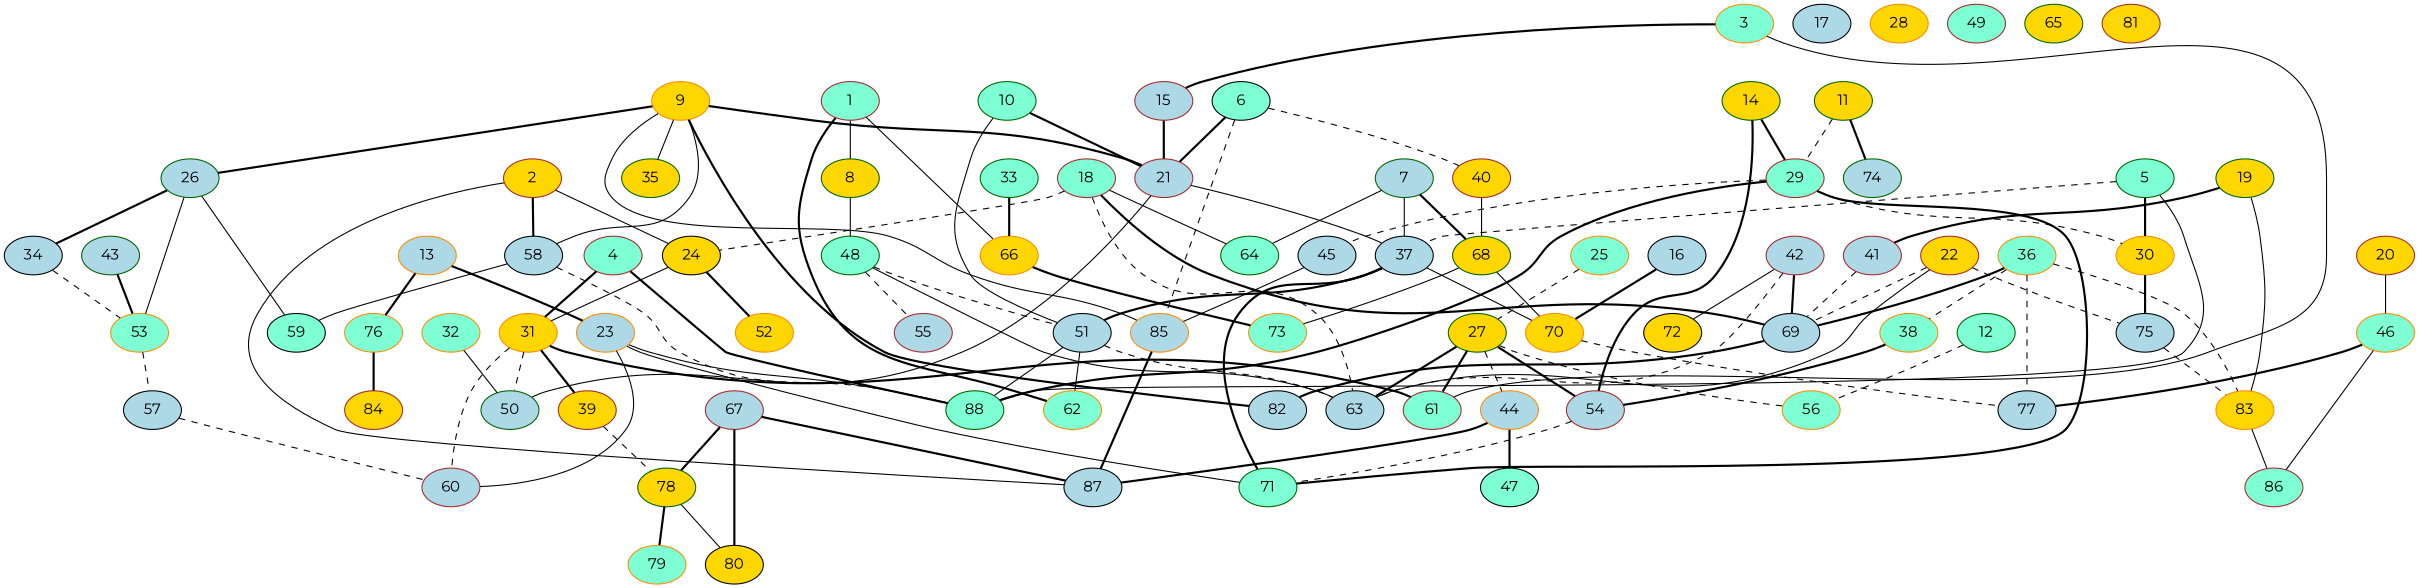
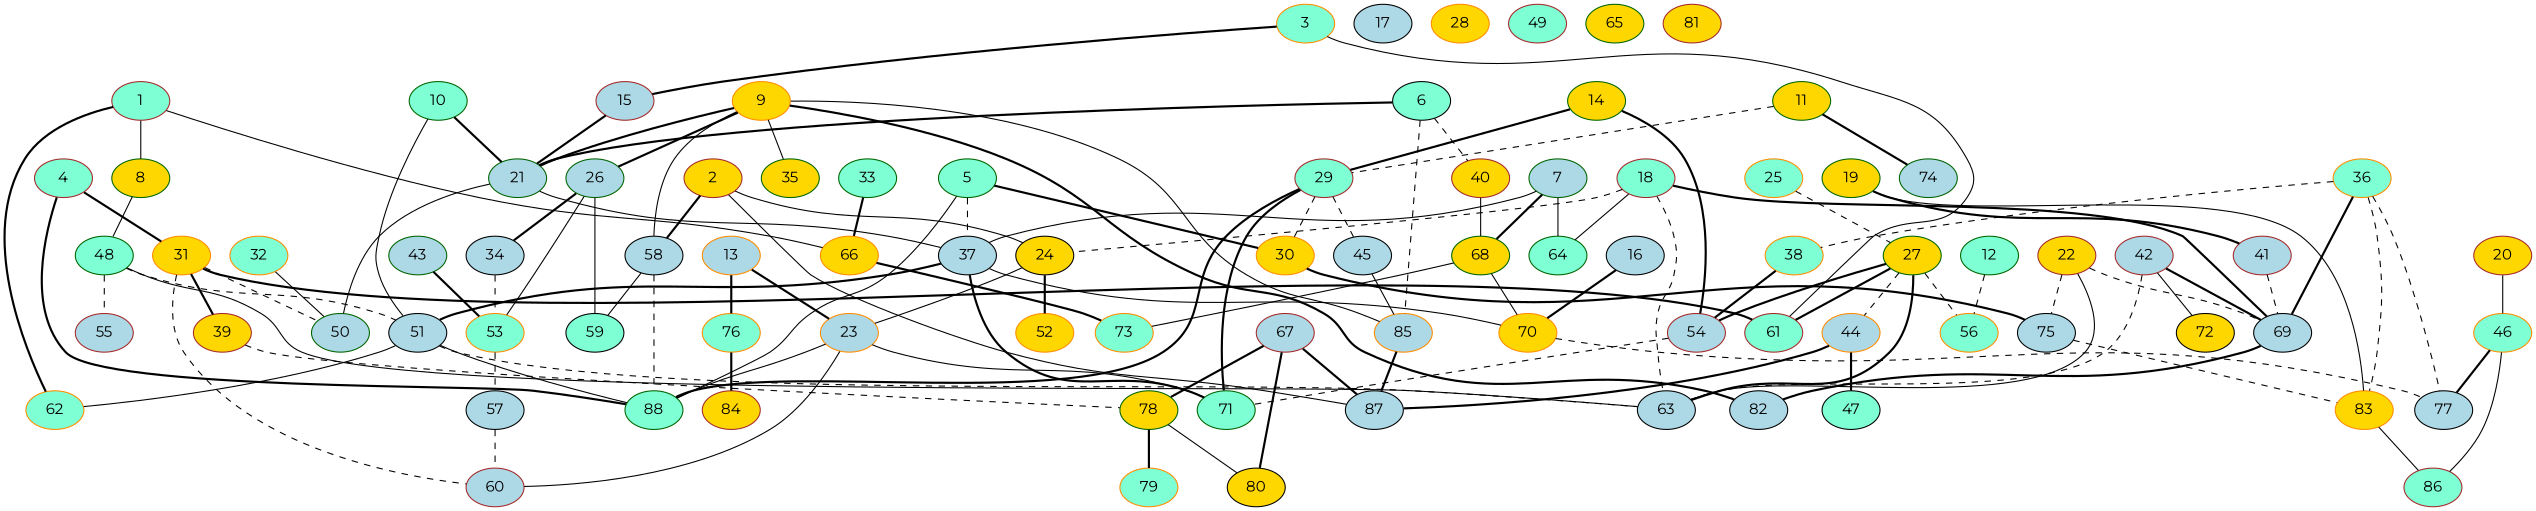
node "21": color brown -> darkgreen
edge "24" -- "31": now "24" -- "23"
